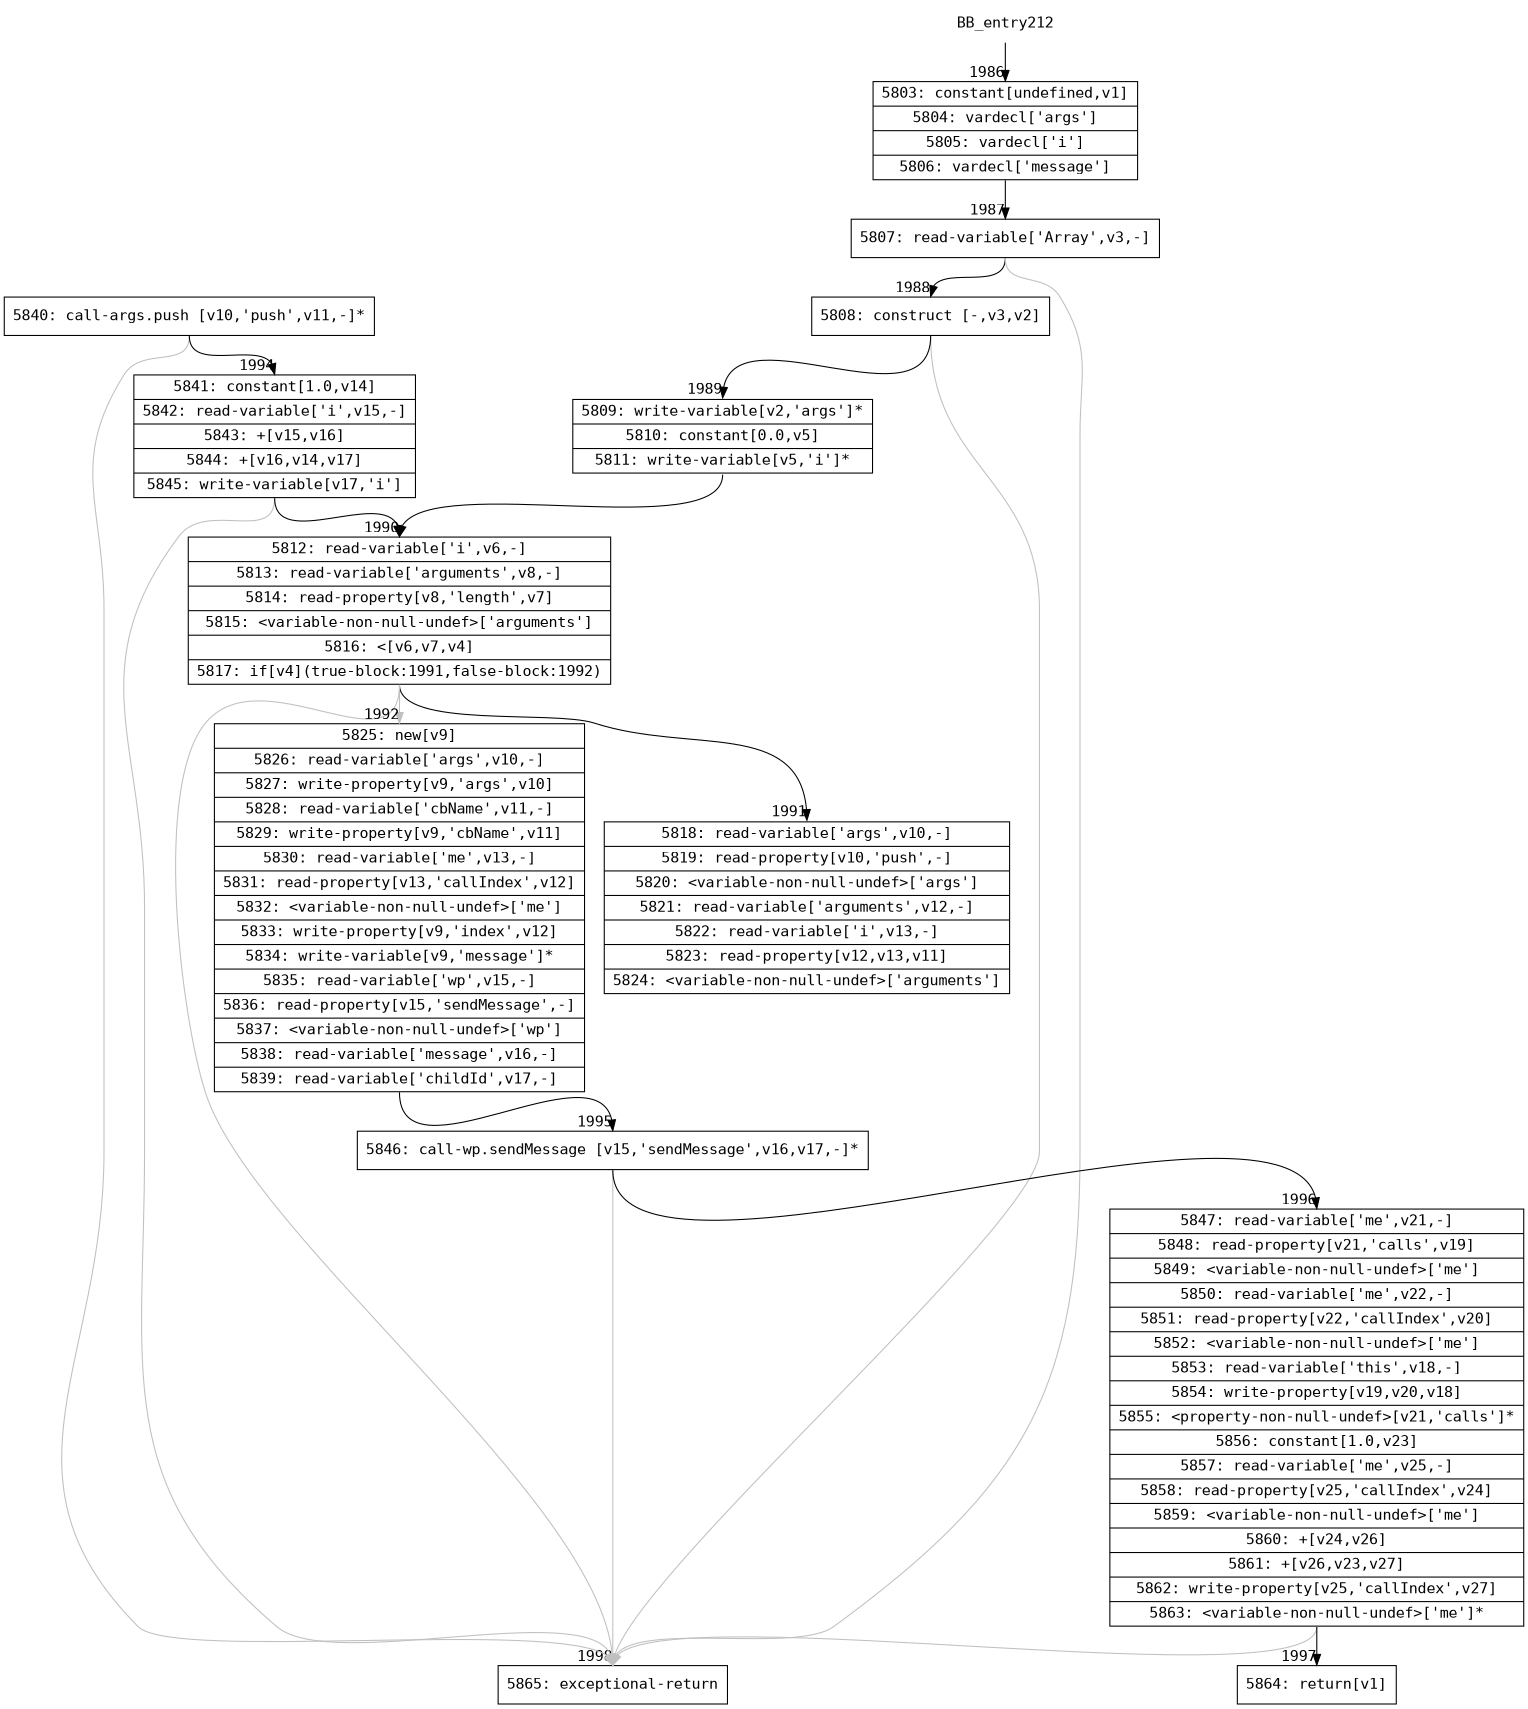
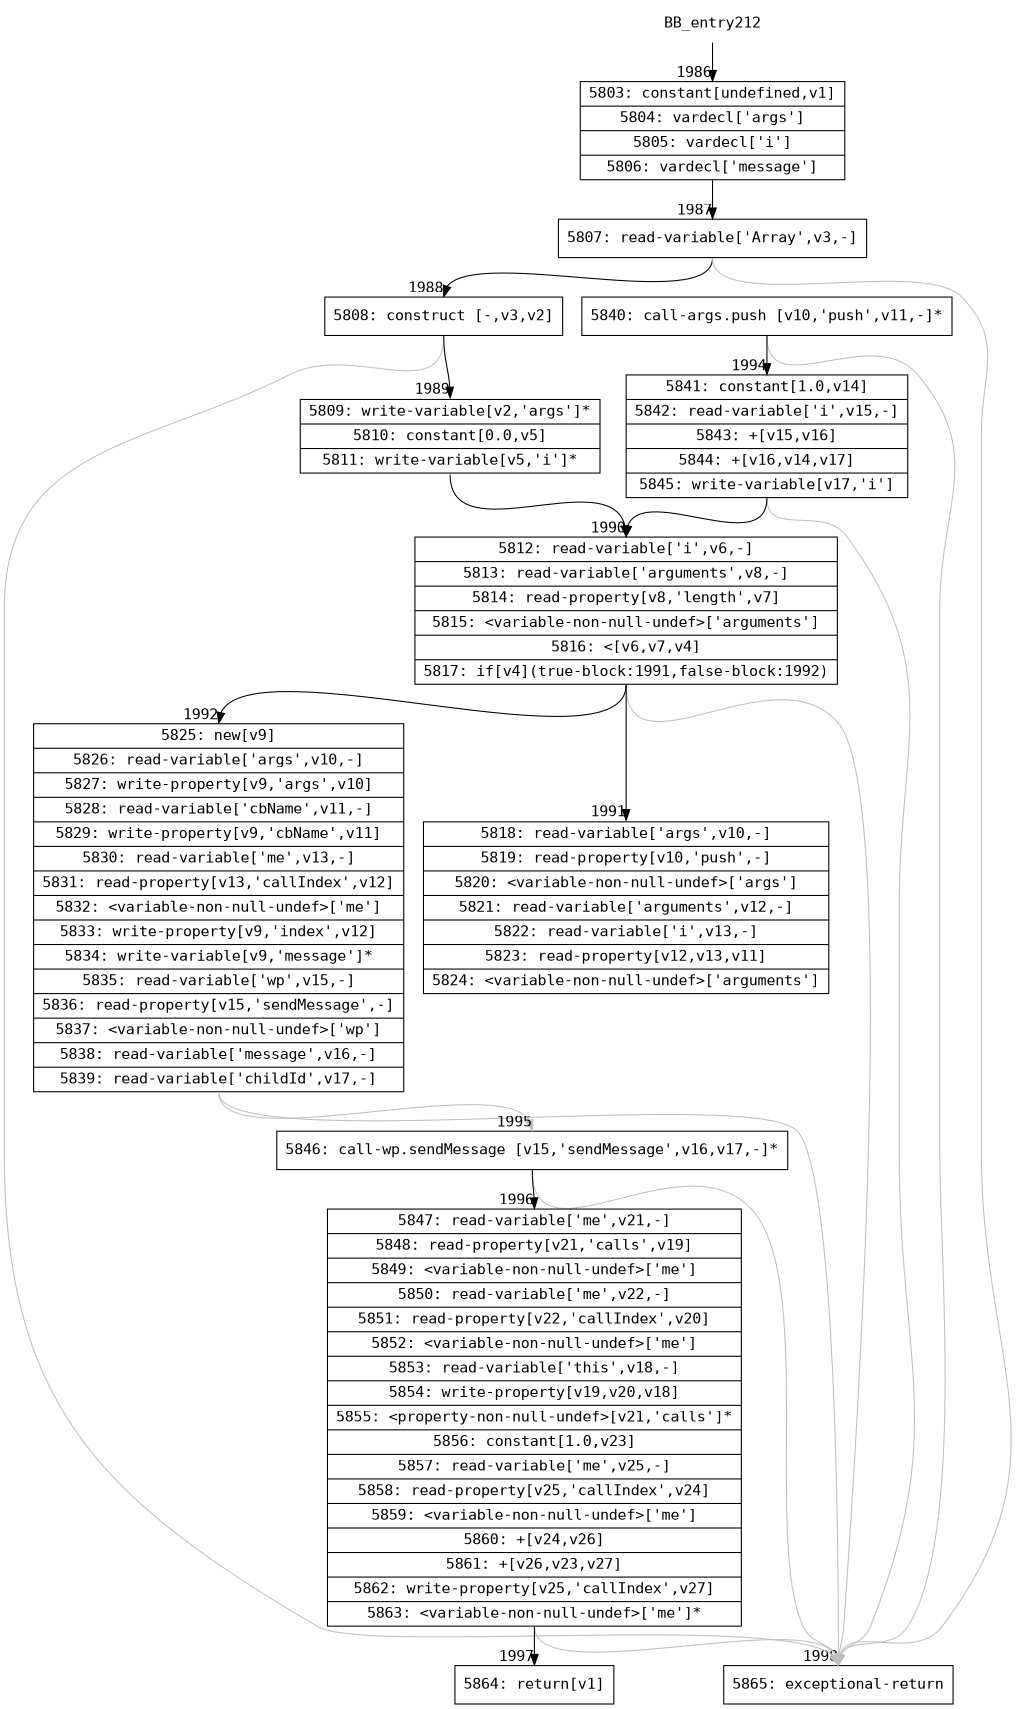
edge "5812: read-variable['i',v6,-]" -> "5825: new[v9]": color gray -> black
edge "5825: new[v9]" -> "5846: call-wp.sendMessage [v15,'sendMessage',v16,v17,-]*": color black -> gray
edge "5825: new[v9]" -> "5865: exceptional-return": added
